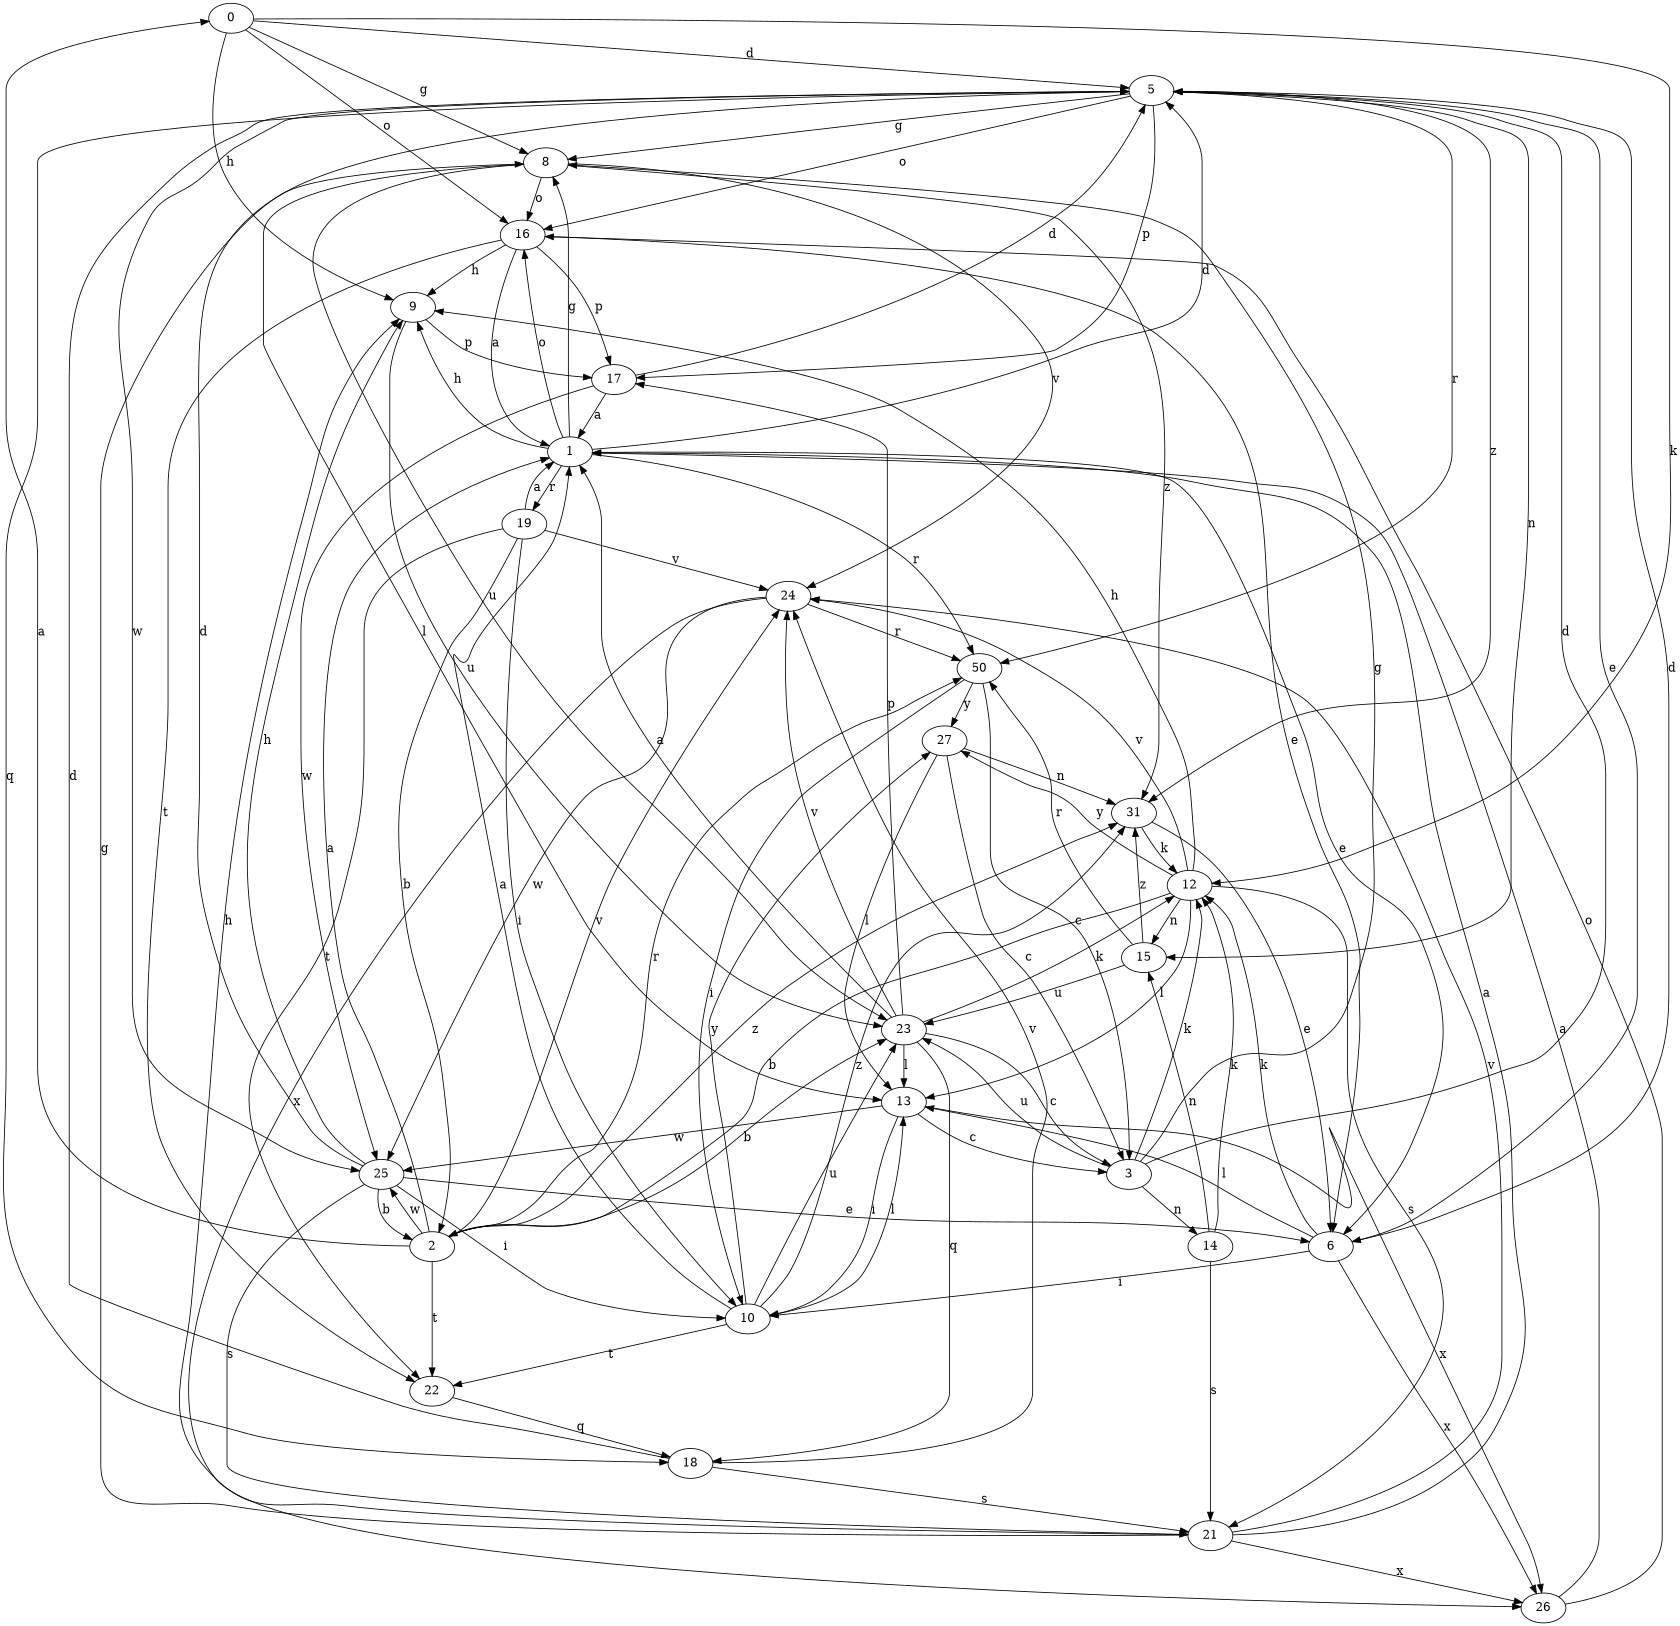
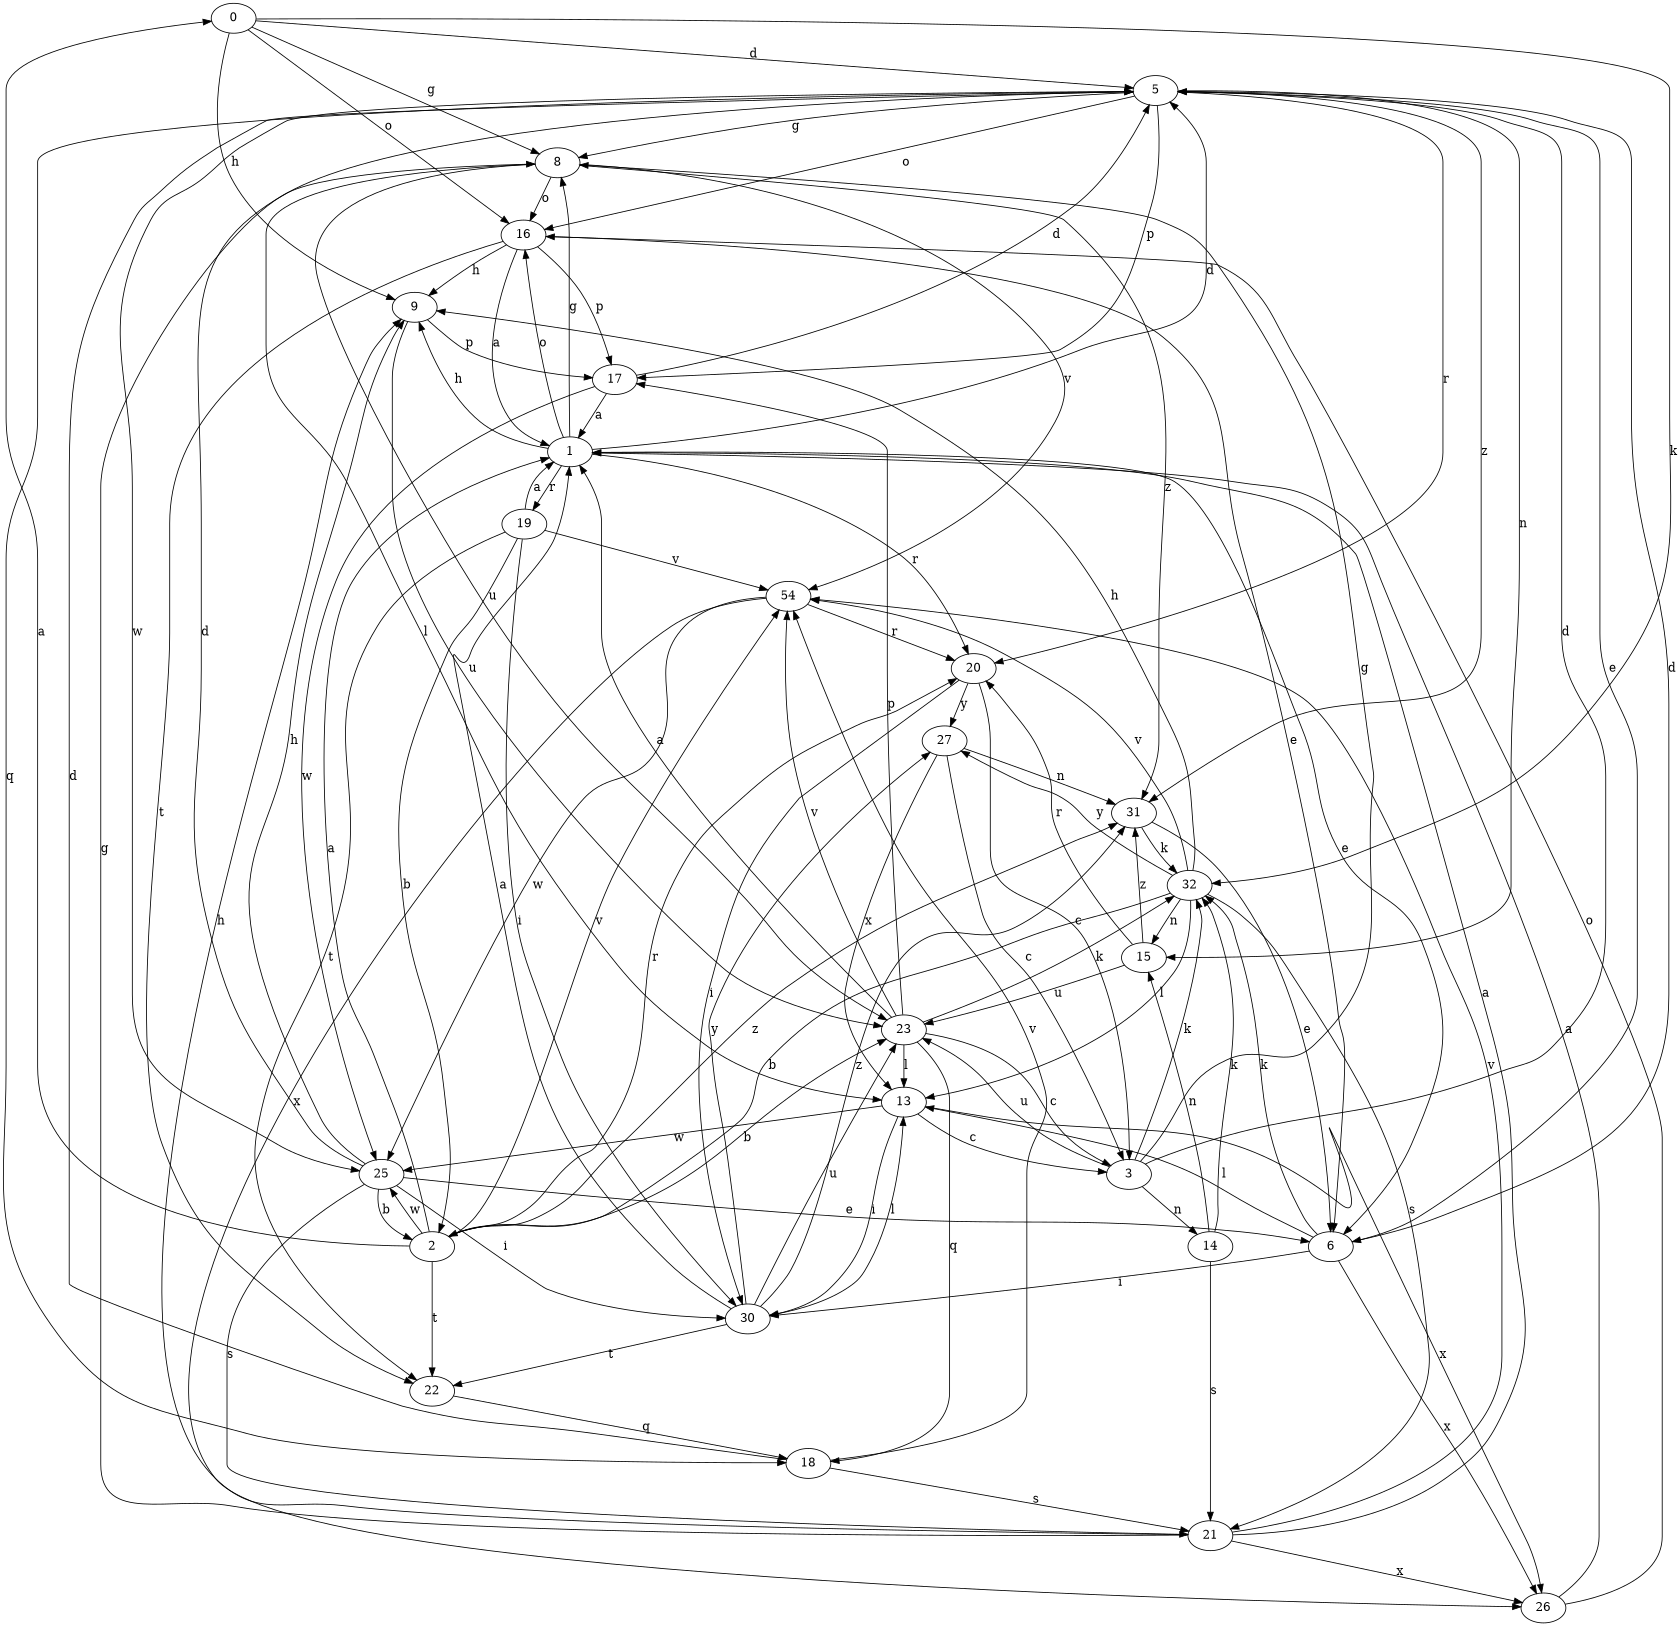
node "24": label "24" -> "54"
node "50": label "50" -> "20"
node "12": label "12" -> "32"
edge "27" -> "13": label "l" -> "x"
node "10": label "10" -> "30"
